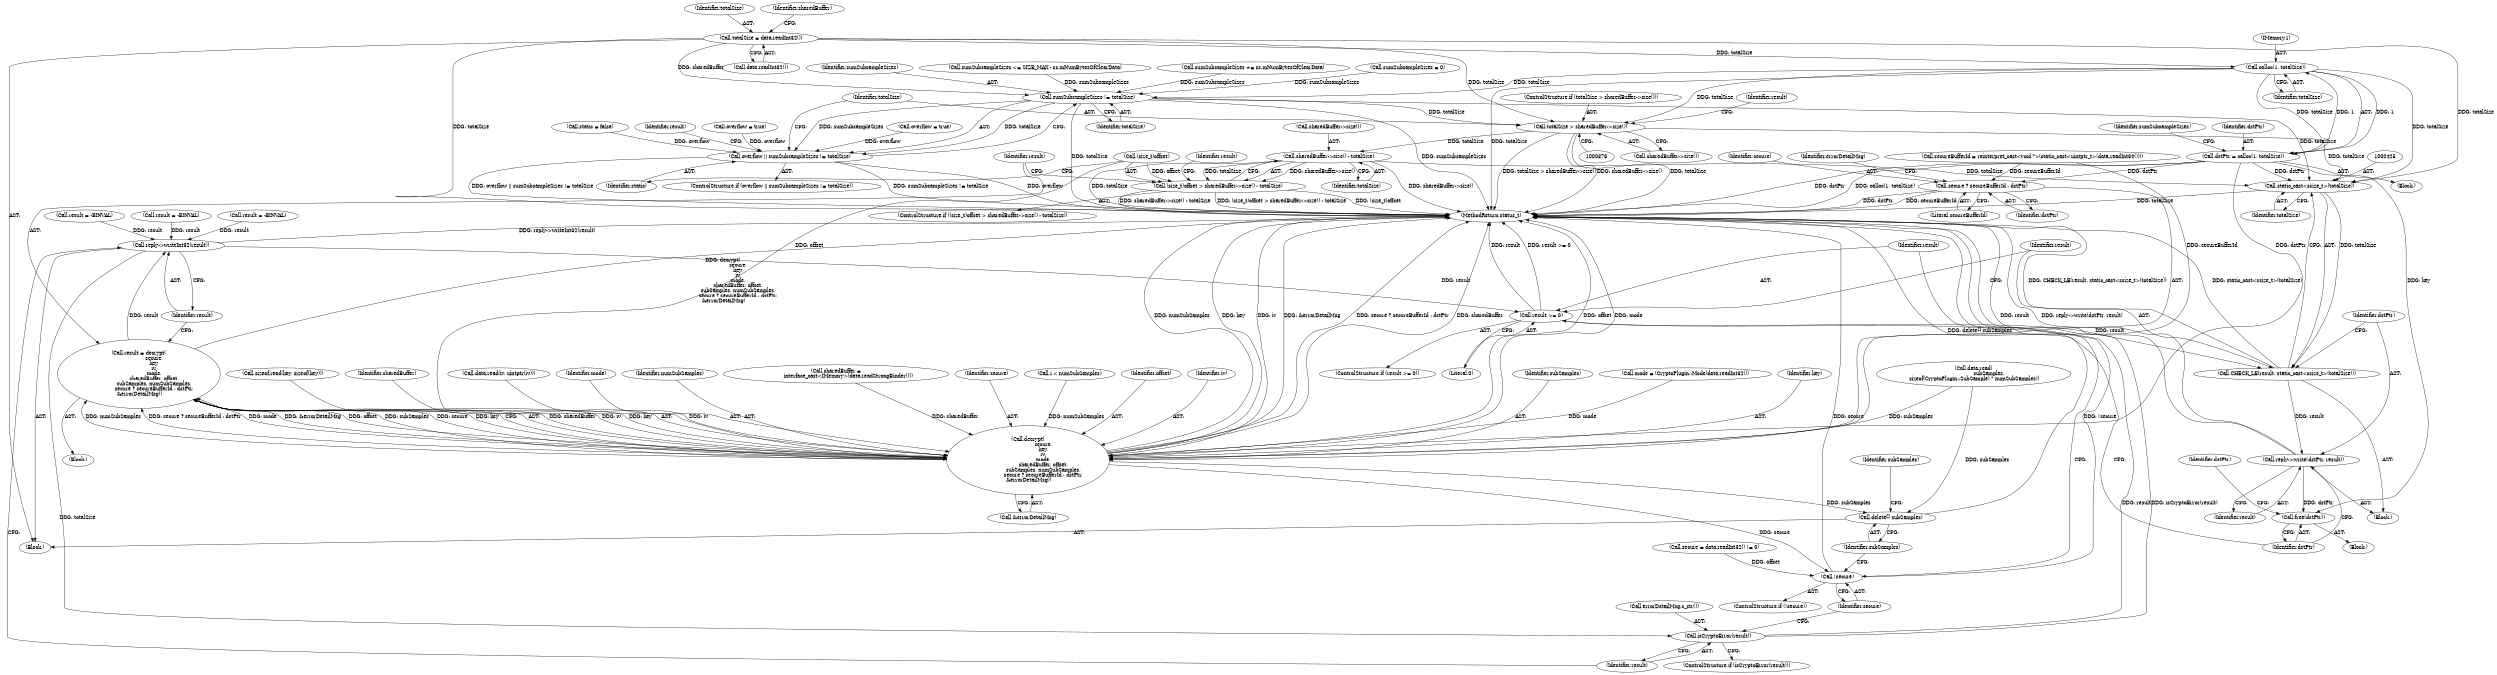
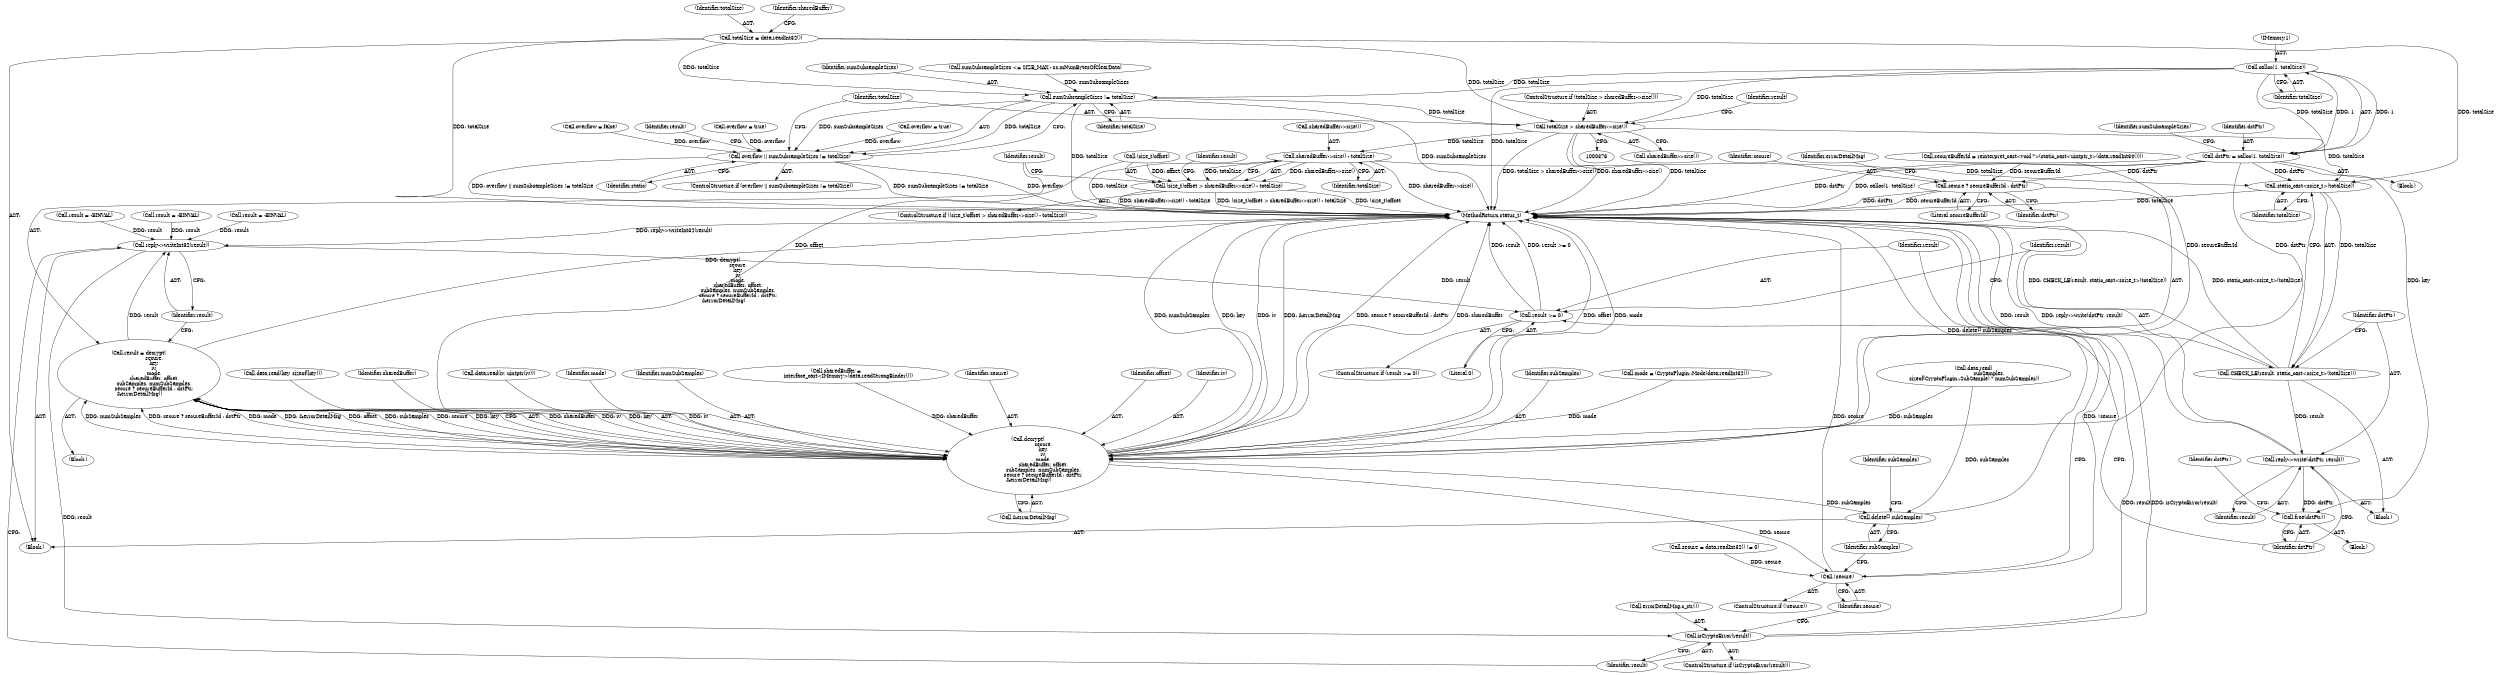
edge "(Call,totalSize = data.readInt32())" -> "(Call,calloc(1, totalSize))": removed, label "DDG: totalSize"
edge "(Call,totalSize = data.readInt32())" -> "(Call,sumSubsampleSizes != totalSize)": label "DDG: sharedBuffer" -> "DDG: totalSize"
node "(Call,data.readInt32())": removed
node "(Call,sumSubsampleSizes += ss.mNumBytesOfClearData)": removed
node "(Call,sumSubsampleSizes = 0)": removed
edge "(Call,sumSubsampleSizes != totalSize)" -> "(Call,static_cast<ssize_t>(totalSize))": removed, label "DDG: totalSize"
edge "(Call,calloc(1, totalSize))" -> "(Call,static_cast<ssize_t>(totalSize))": removed, label "DDG: totalSize"
node "(Call,static = false)": label "(Call,static = false)" -> "(Call,overflow = false)"
edge "1000376" -> "(Call,totalSize > sharedBuffer->size())": reversed
node "1000425": removed
edge "(Call,(size_t)offset)" -> "(Identifier,static)": now "(Call,overflow || sumSubsampleSizes != totalSize)" -> "(Identifier,static)"
edge "(Call,reply->writeInt32(result))" -> "(MethodReturn,status_t)": reversed
edge "(Call,result >= 0)" -> "(Call,CHECK_LE(result, static_cast<ssize_t>(totalSize)))": removed, label "DDG: result"
node "(Call,sizeof.read(key, sizeof(key)))": label "(Call,sizeof.read(key, sizeof(key)))" -> "(Call,data.read(key, sizeof(key)))"
node "(Call,i < numSubSamples)": removed
node "(Identifier,key)": removed
edge "(Call,reply->writeInt32(result))" -> "(Call,isCryptoError(result))": label "DDG: totalSize" -> "DDG: result"
edge "(Call,secure = data.readInt32() != 0)" -> "(Call,!secure)": label "DDG: offset" -> "DDG: secure"
edge "(Call,isCryptoError(result))" -> "(ControlStructure,if (isCryptoError(result)))": label "CFG: " -> "AST: "
